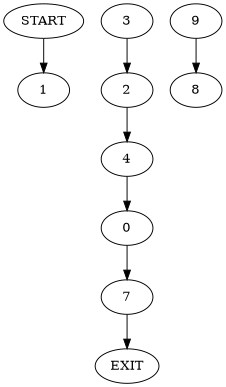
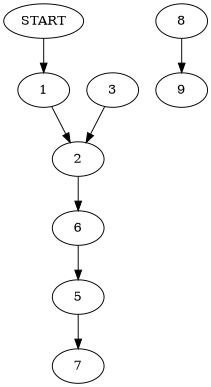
edge "9" -> "8": reversed
edge "1" -> "2": added
node "4": label "4" -> "6"
node "0": label "0" -> "5"
node "EXIT": removed
